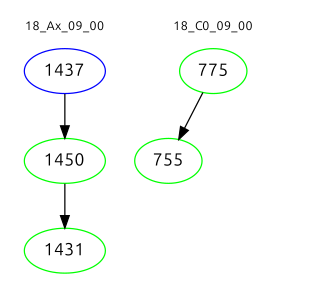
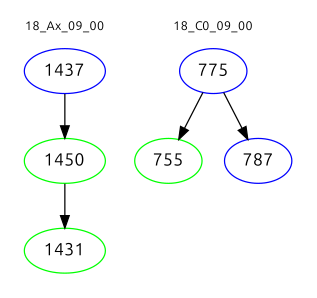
node "775": color green -> blue
node "787": added
